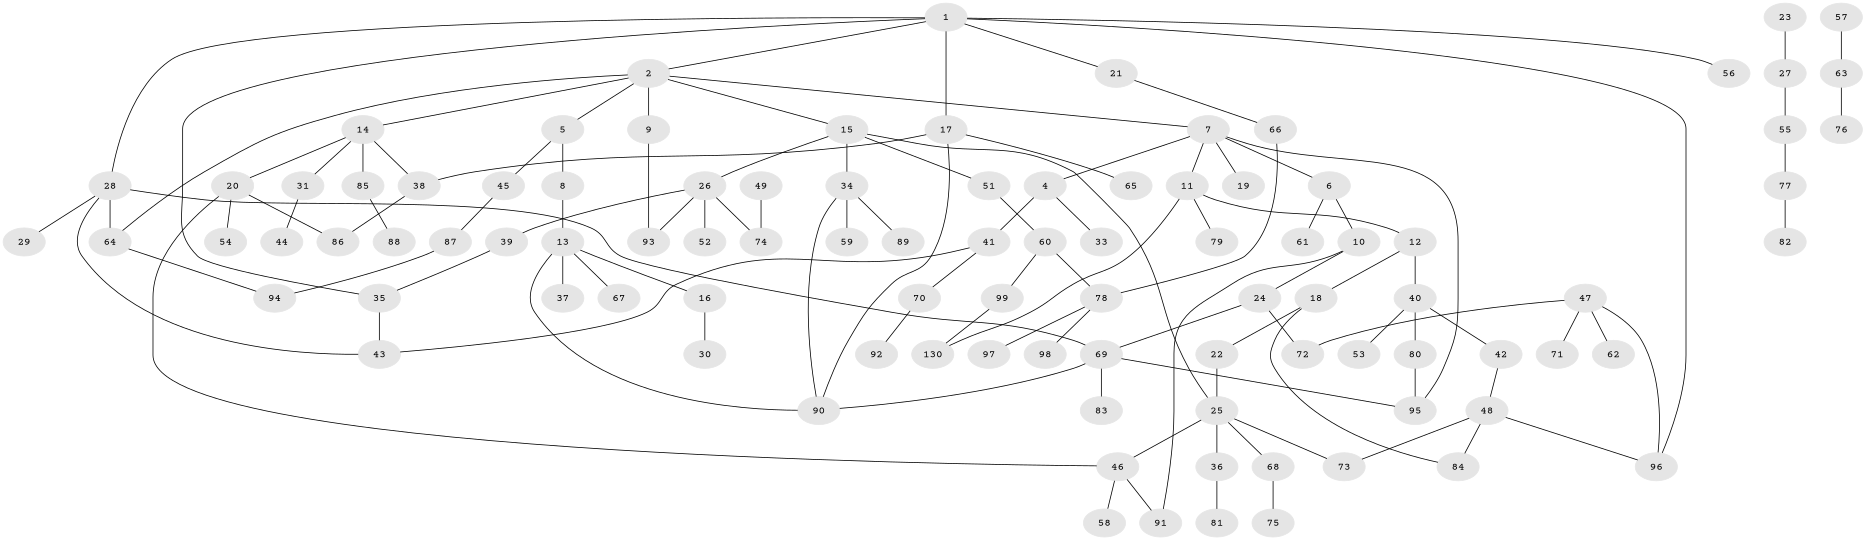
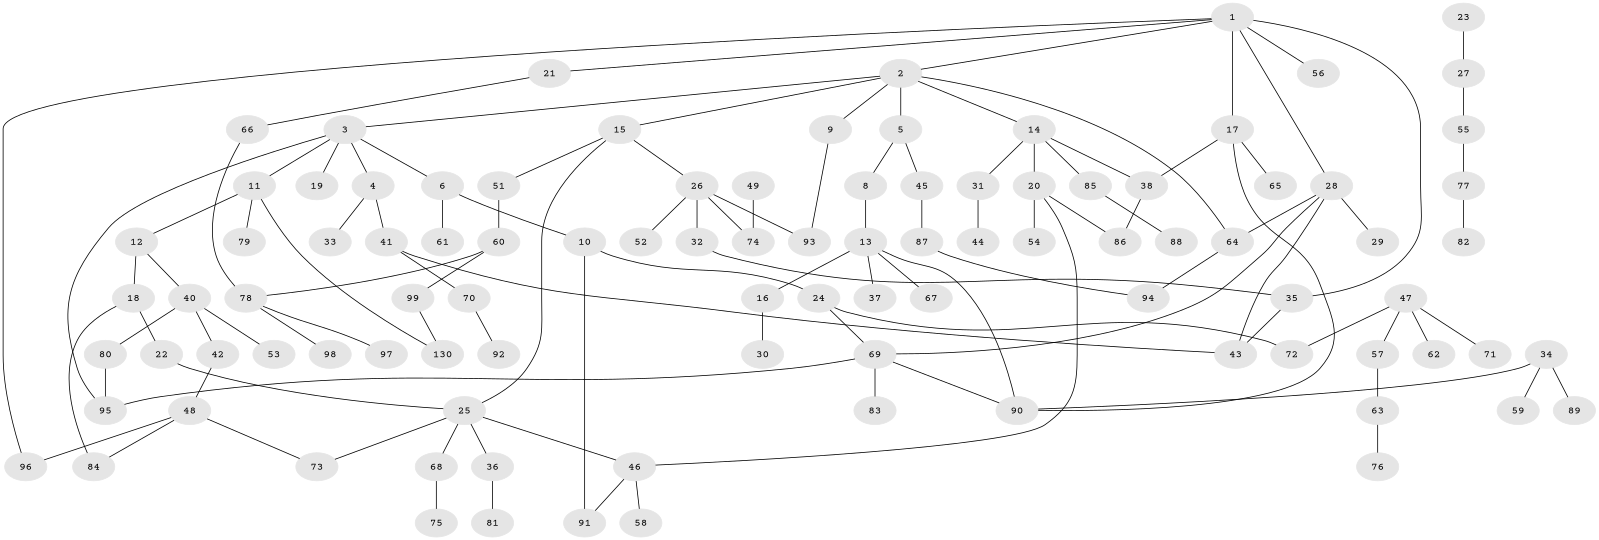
node "7": label "7" -> "3"
edge "15" -- "34": removed
node "39": label "39" -> "32"
edge "47" -- "96": now "47" -- "57"
